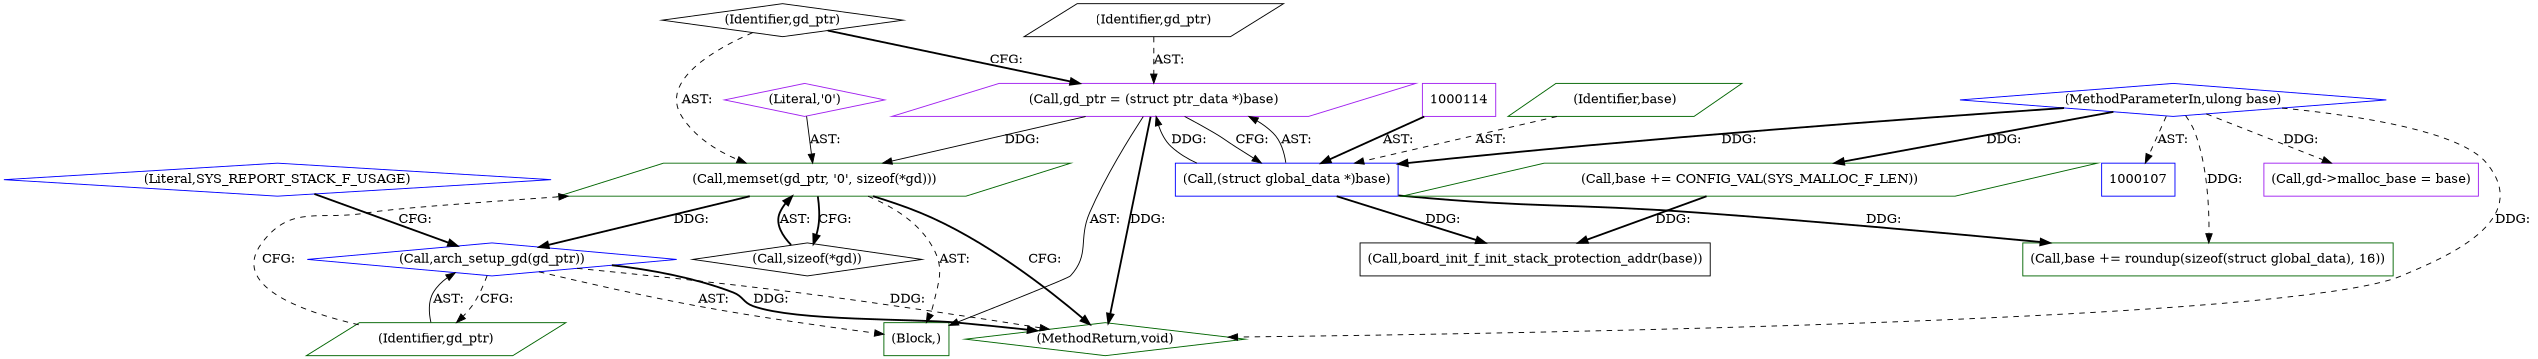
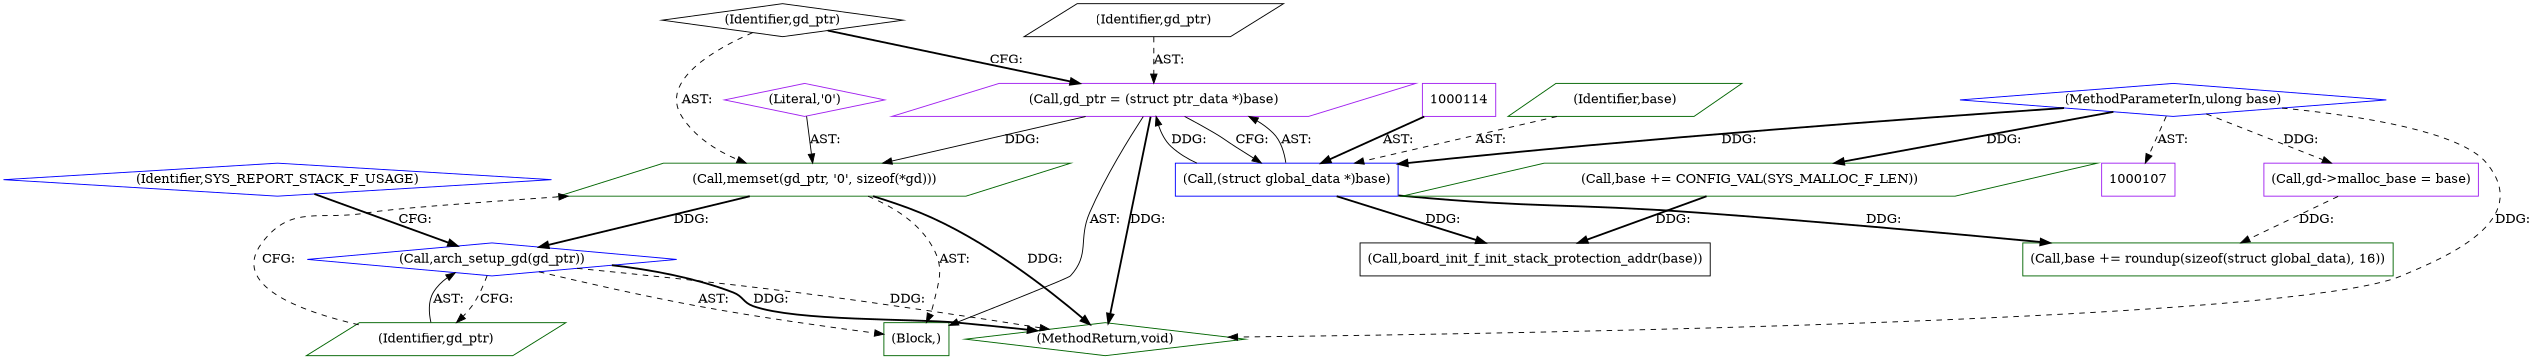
edge "(MethodParameterIn,ulong base)" -> "(Call,base += roundup(sizeof(struct global_data), 16))": now "(Call,gd->malloc_base = base)" -> "(Call,base += roundup(sizeof(struct global_data), 16))"
node "(Literal,SYS_REPORT_STACK_F_USAGE)": label "(Literal,SYS_REPORT_STACK_F_USAGE)" -> "(Identifier,SYS_REPORT_STACK_F_USAGE)"
node "1000107": color blue -> purple
node "(Call,sizeof(*gd))": removed
edge "(Call,memset(gd_ptr, '0', sizeof(*gd)))" -> "(MethodReturn,void)": label "CFG: " -> "DDG: "
